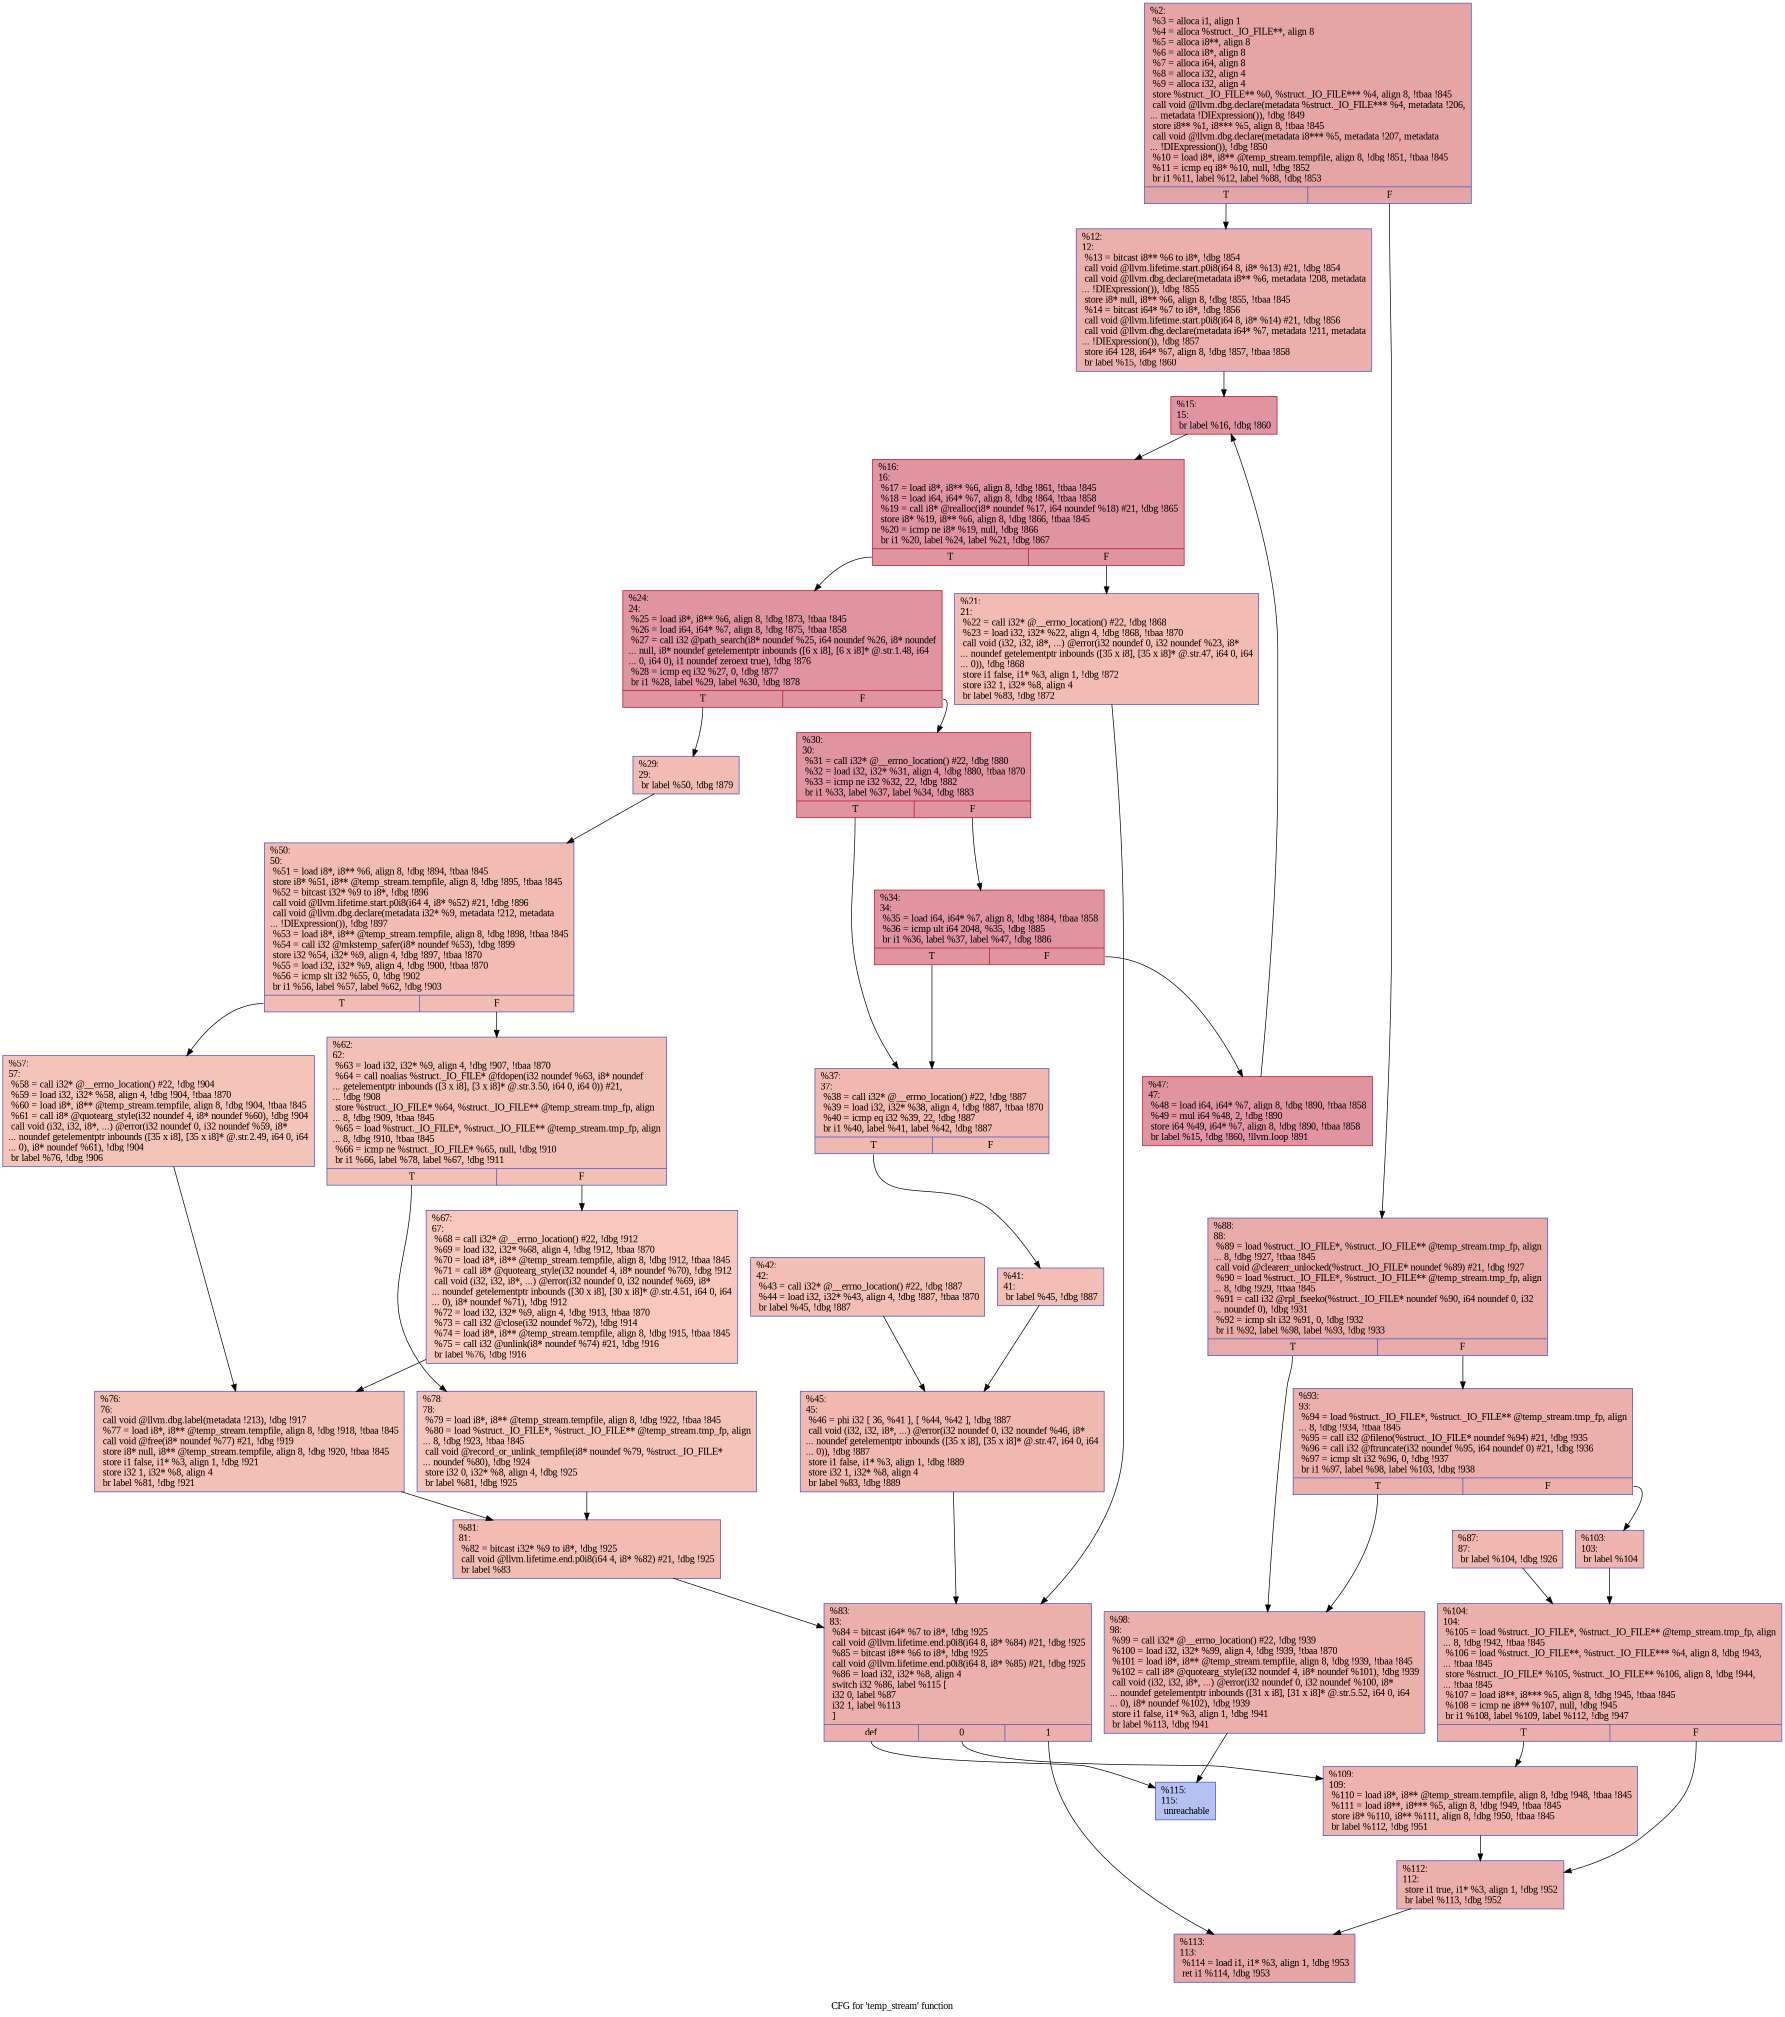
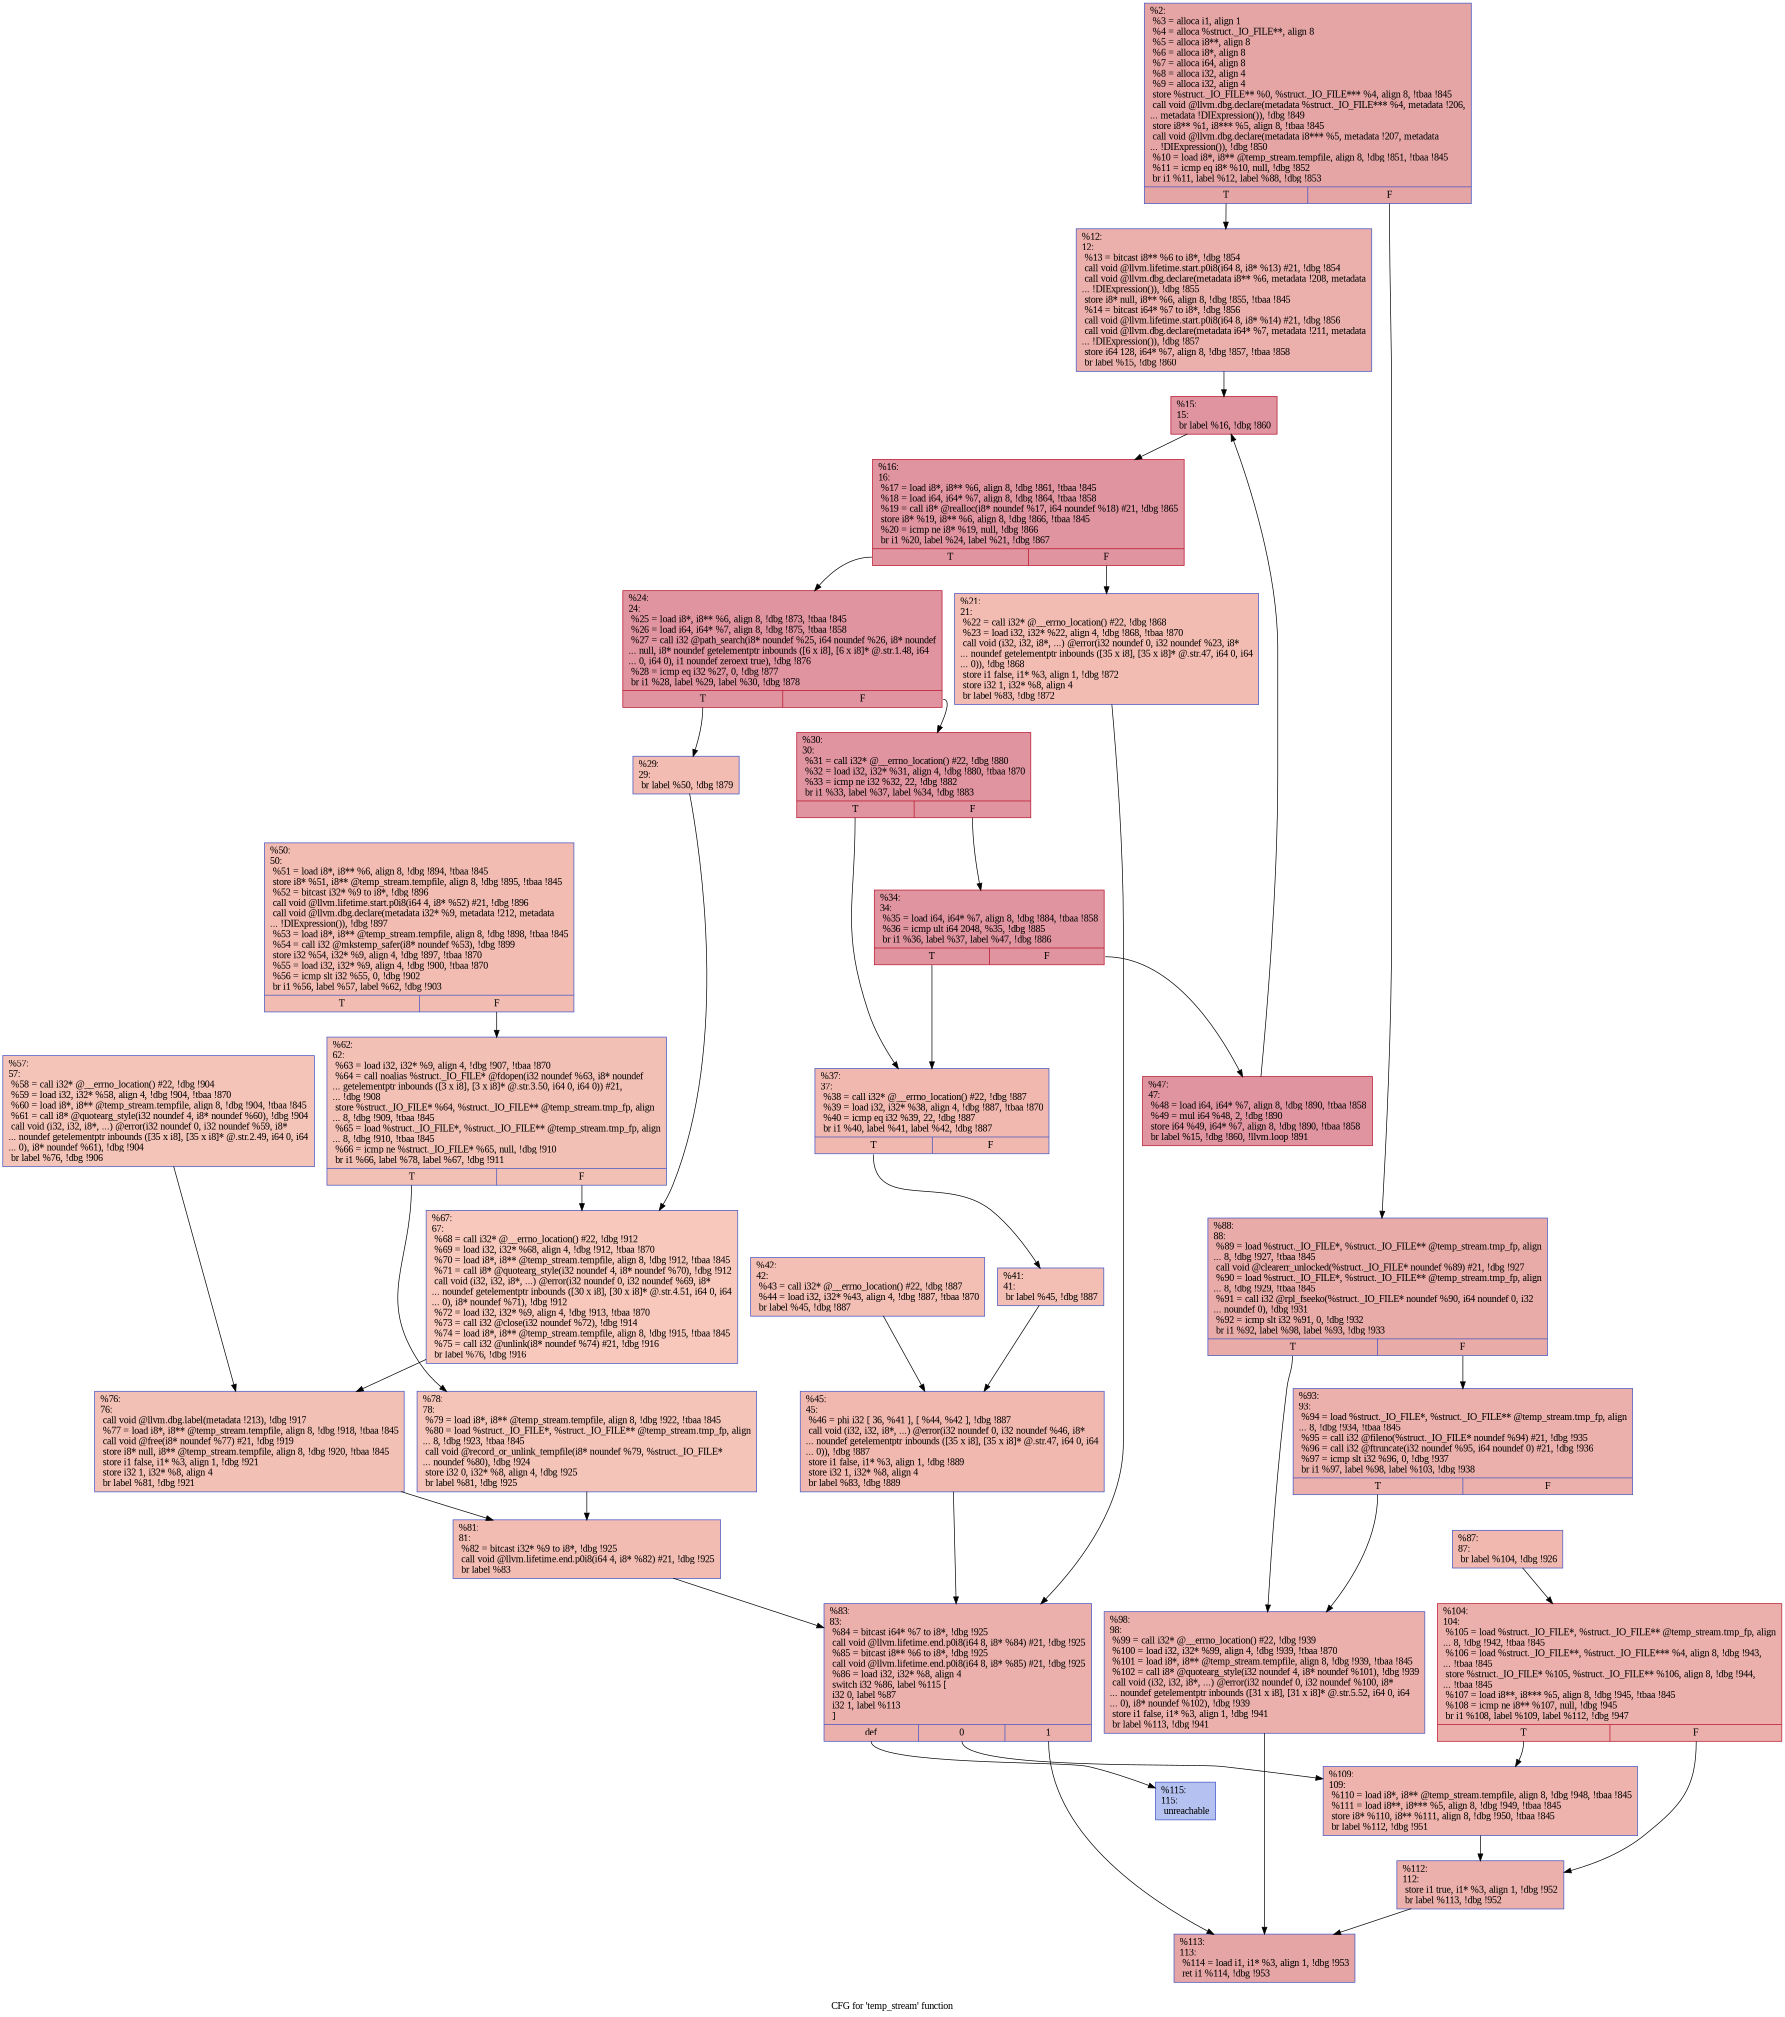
edge "%29:" -> "%50:": now "%29:" -> "%67:"
edge "%50:" -> "%57:": removed
node "%103:": removed
node "%104:": color #3d50c3ff -> #b70d28ff
edge "%98:" -> "%115:": now "%98:" -> "%113:"
